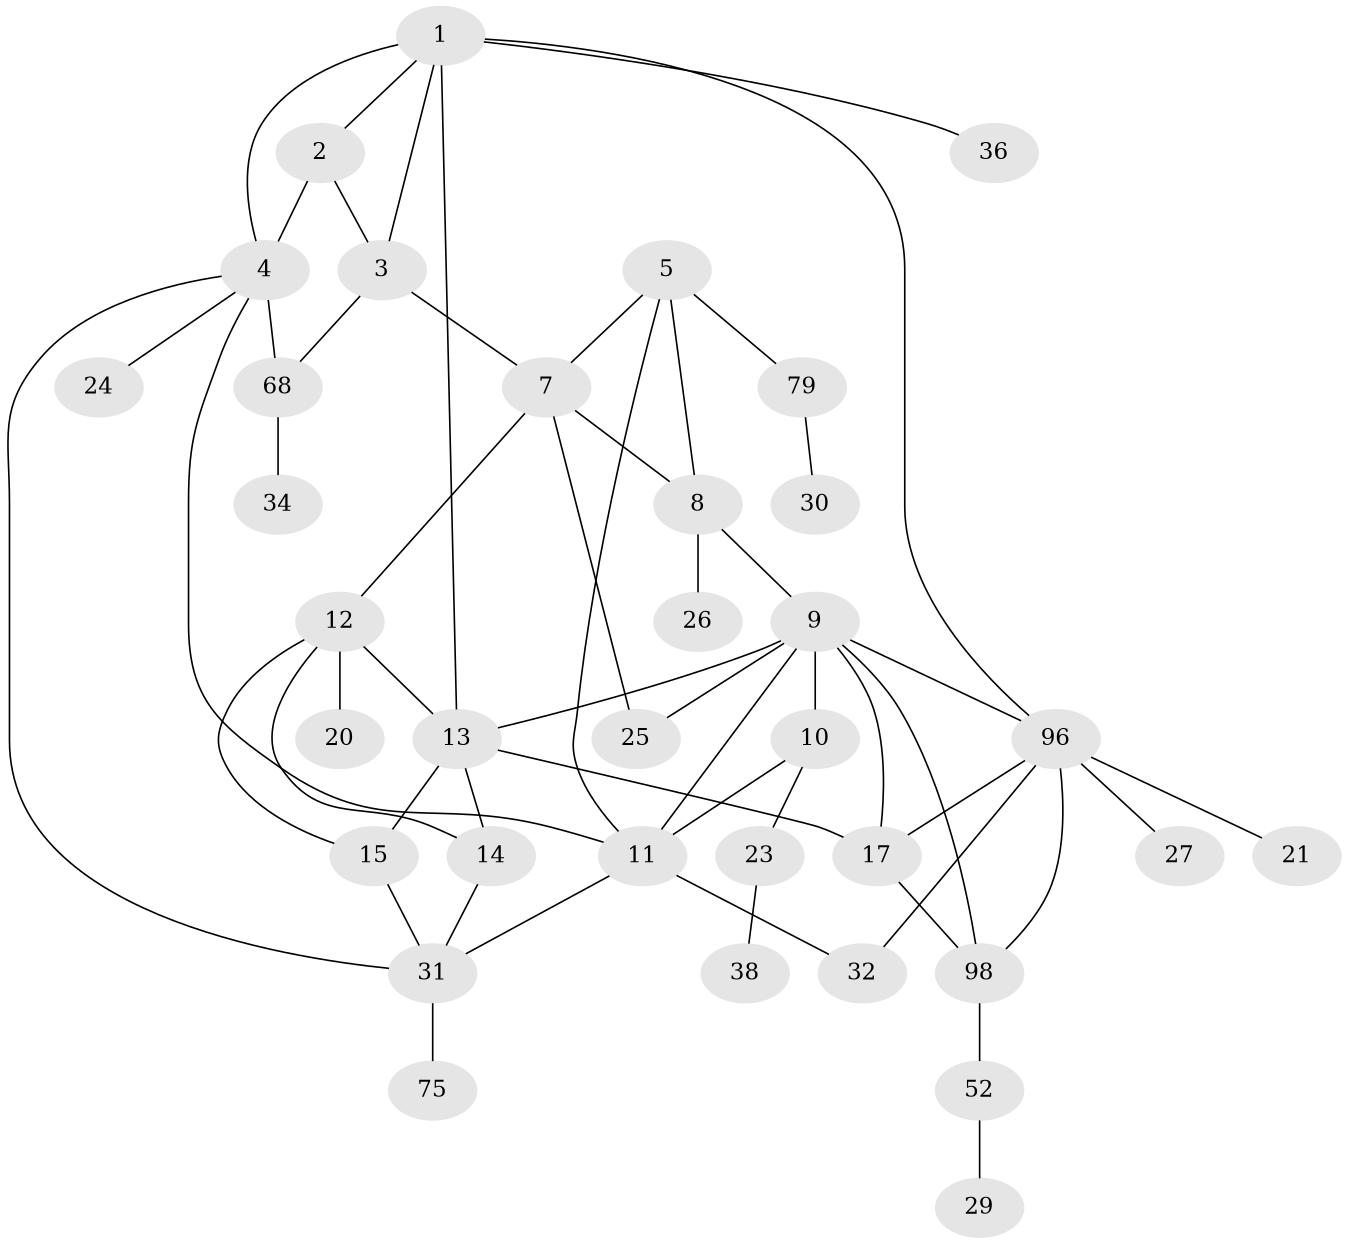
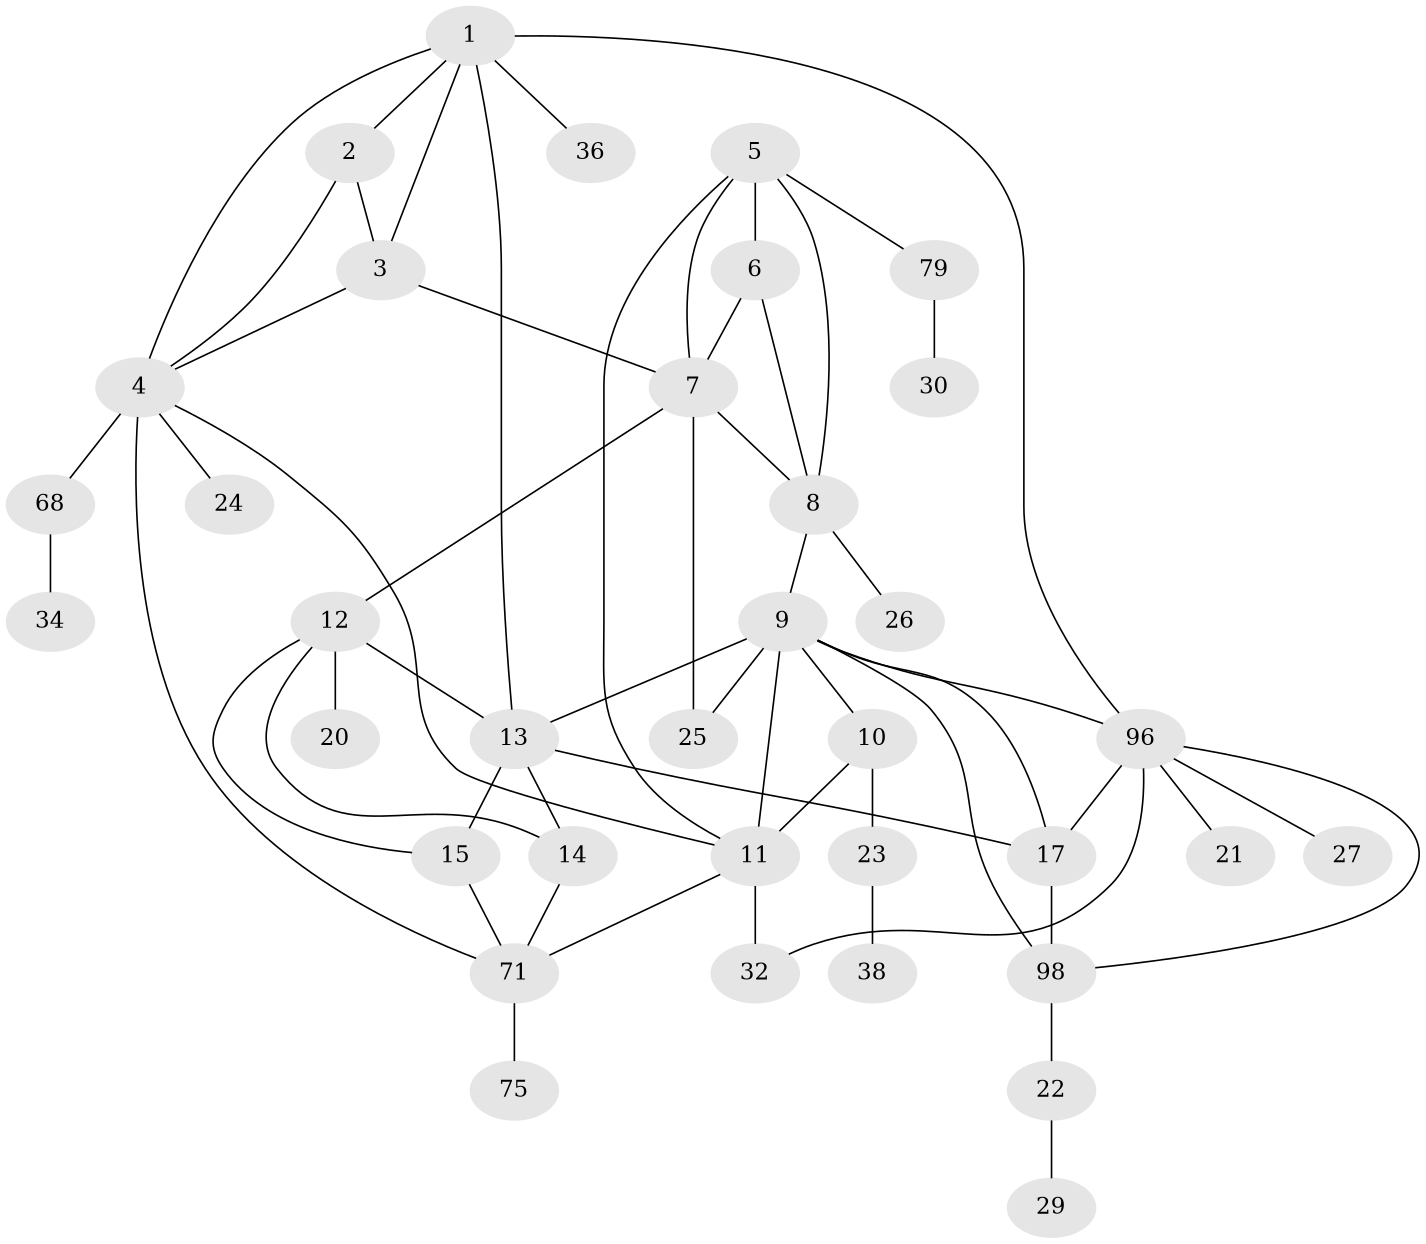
node "6": added
edge "3" -- "68": now "3" -- "4"
node "31": label "31" -> "71"
node "52": label "52" -> "22"
